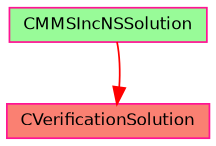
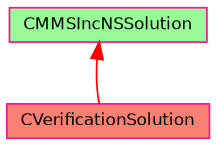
edge "CMMSIncNSSolution" -> "CVerificationSolution": reversed
